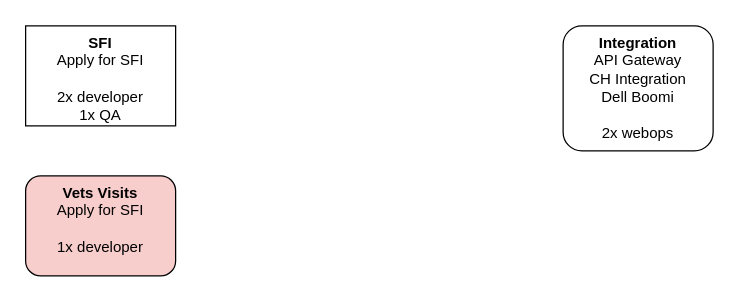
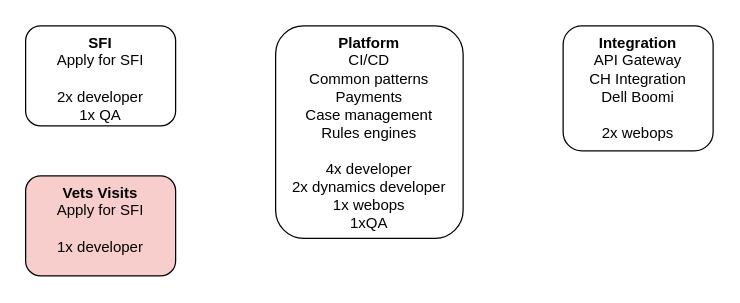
node "SFI Apply for SFI 2x developer 1x QA": shape rectangle -> rounded rectangle
node "Platform CI/CD Common patterns Payments Case management Rules engines 4x developer 2x dynamics developer 1x webops 1xQA": added
